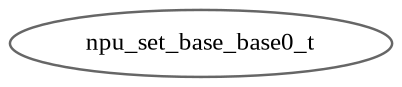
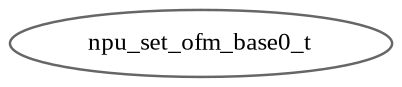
node "npu_set_base_base0_t": label "npu_set_base_base0_t" -> "npu_set_ofm_base0_t"
